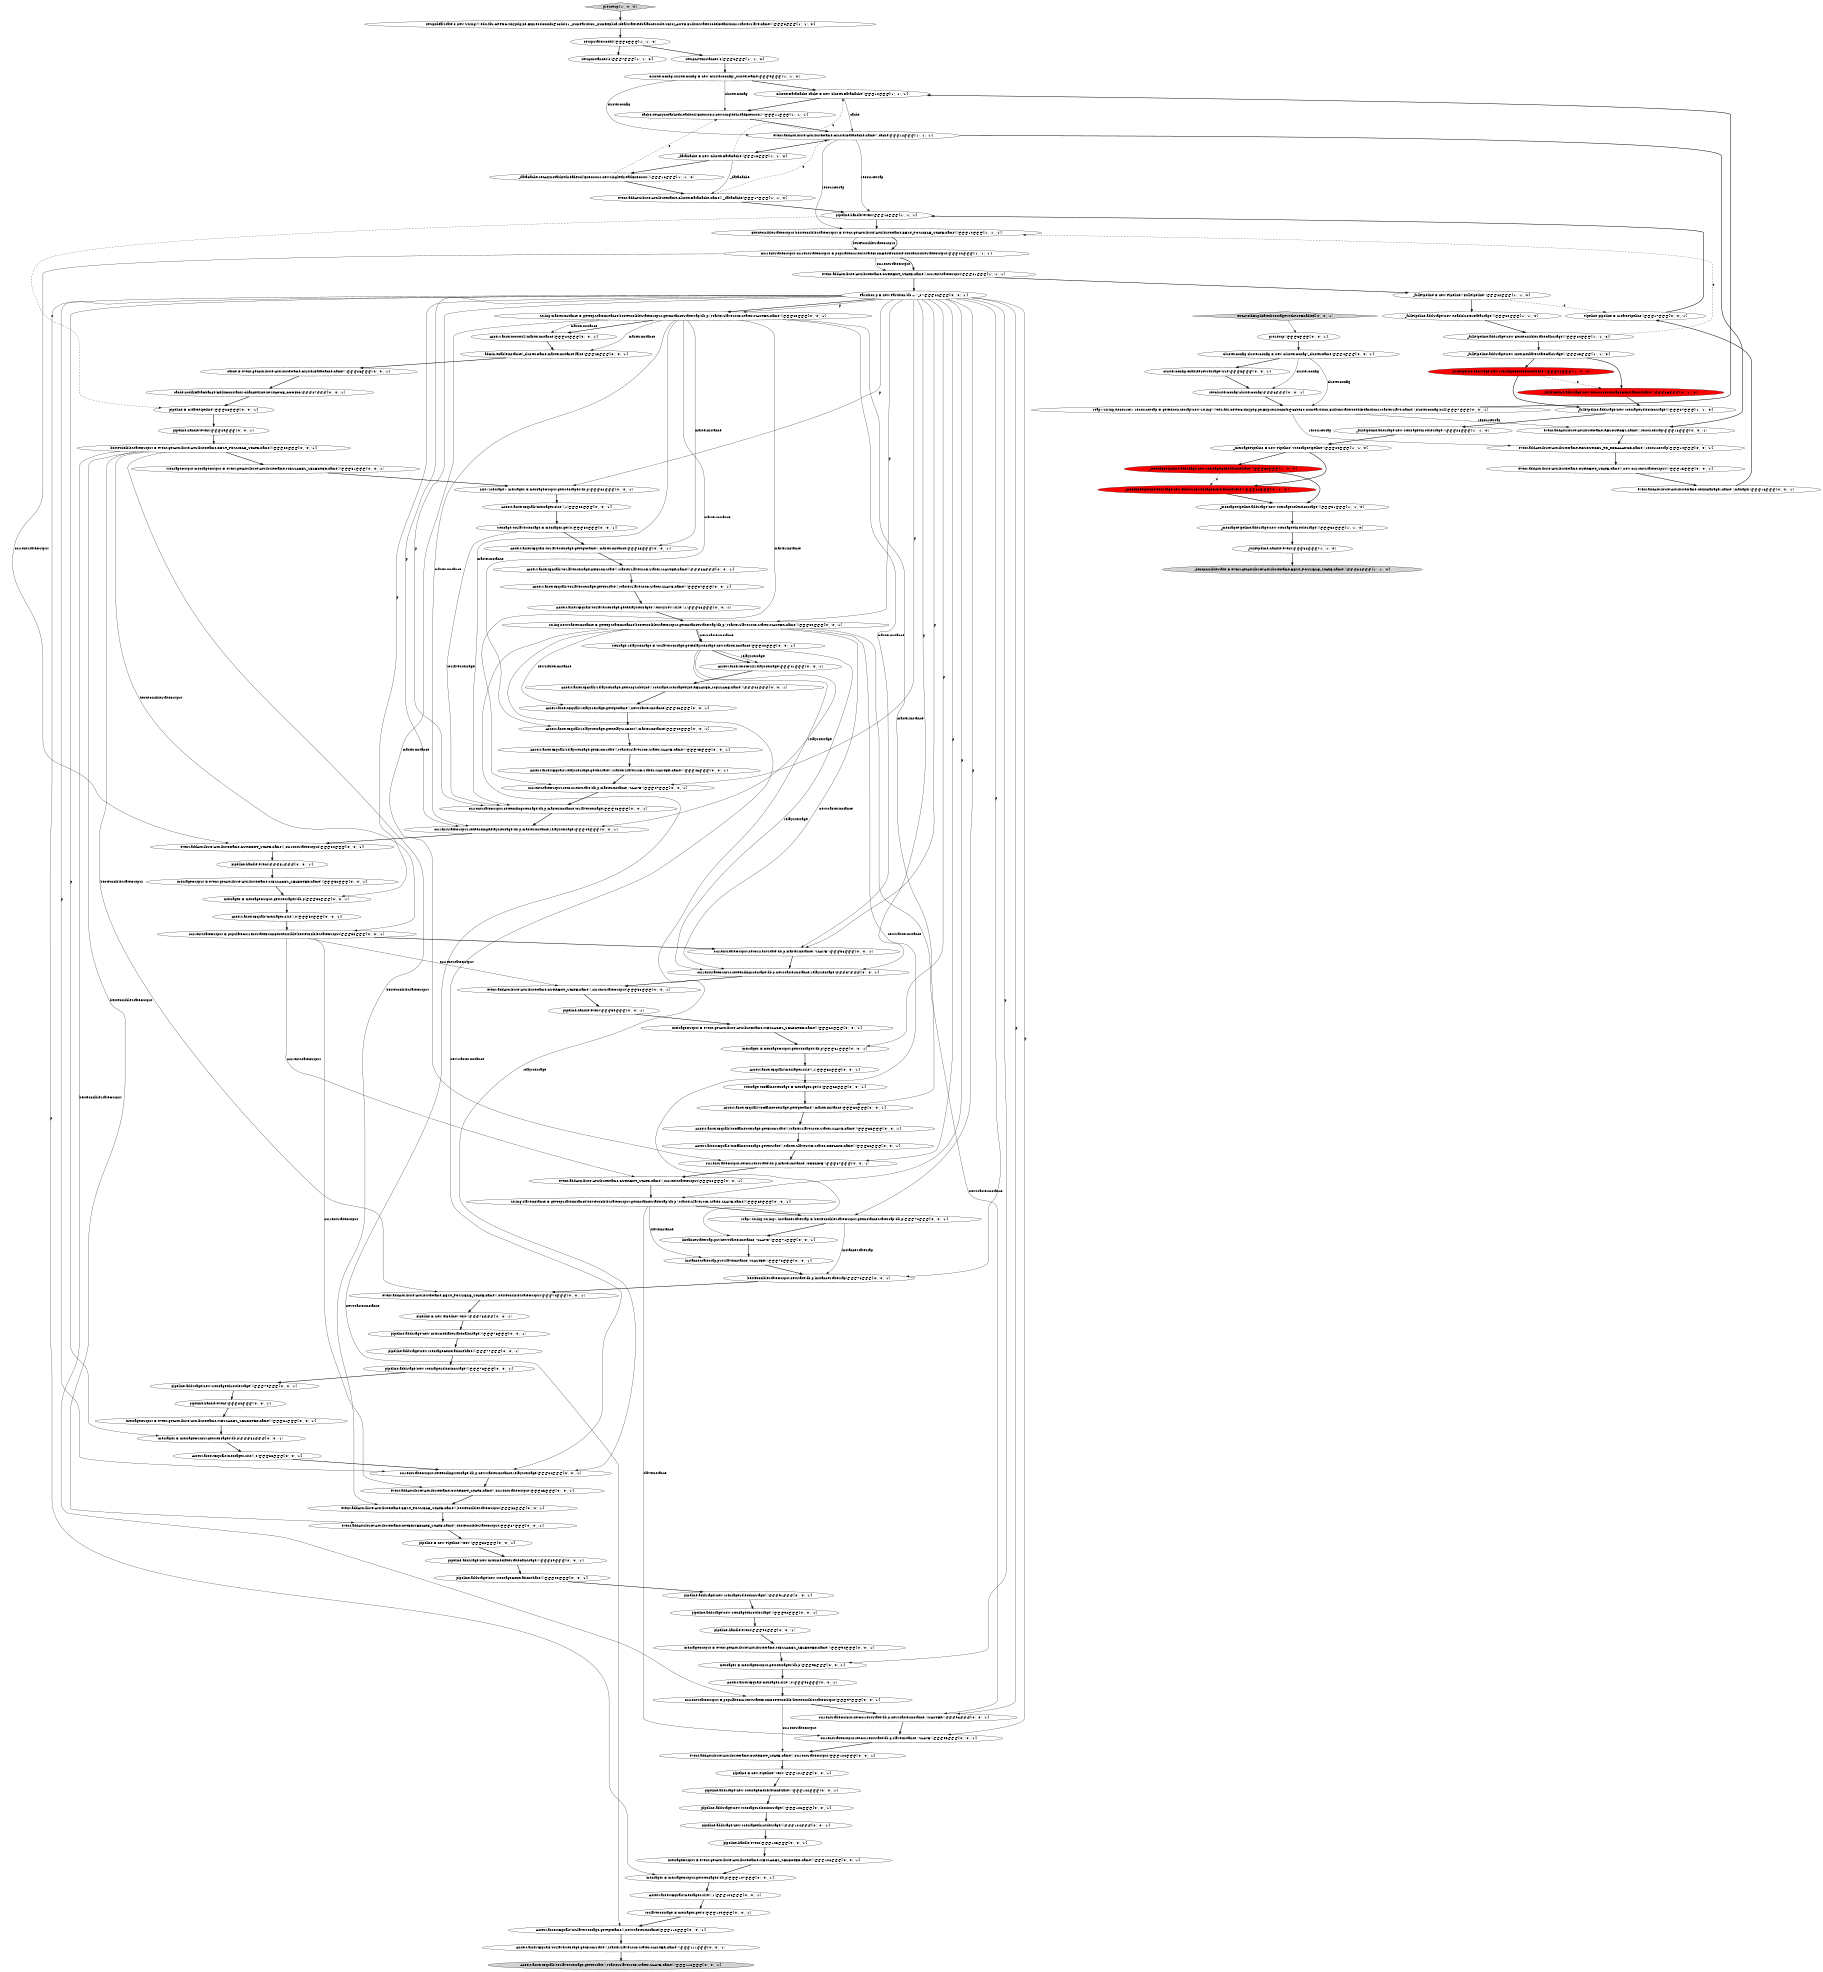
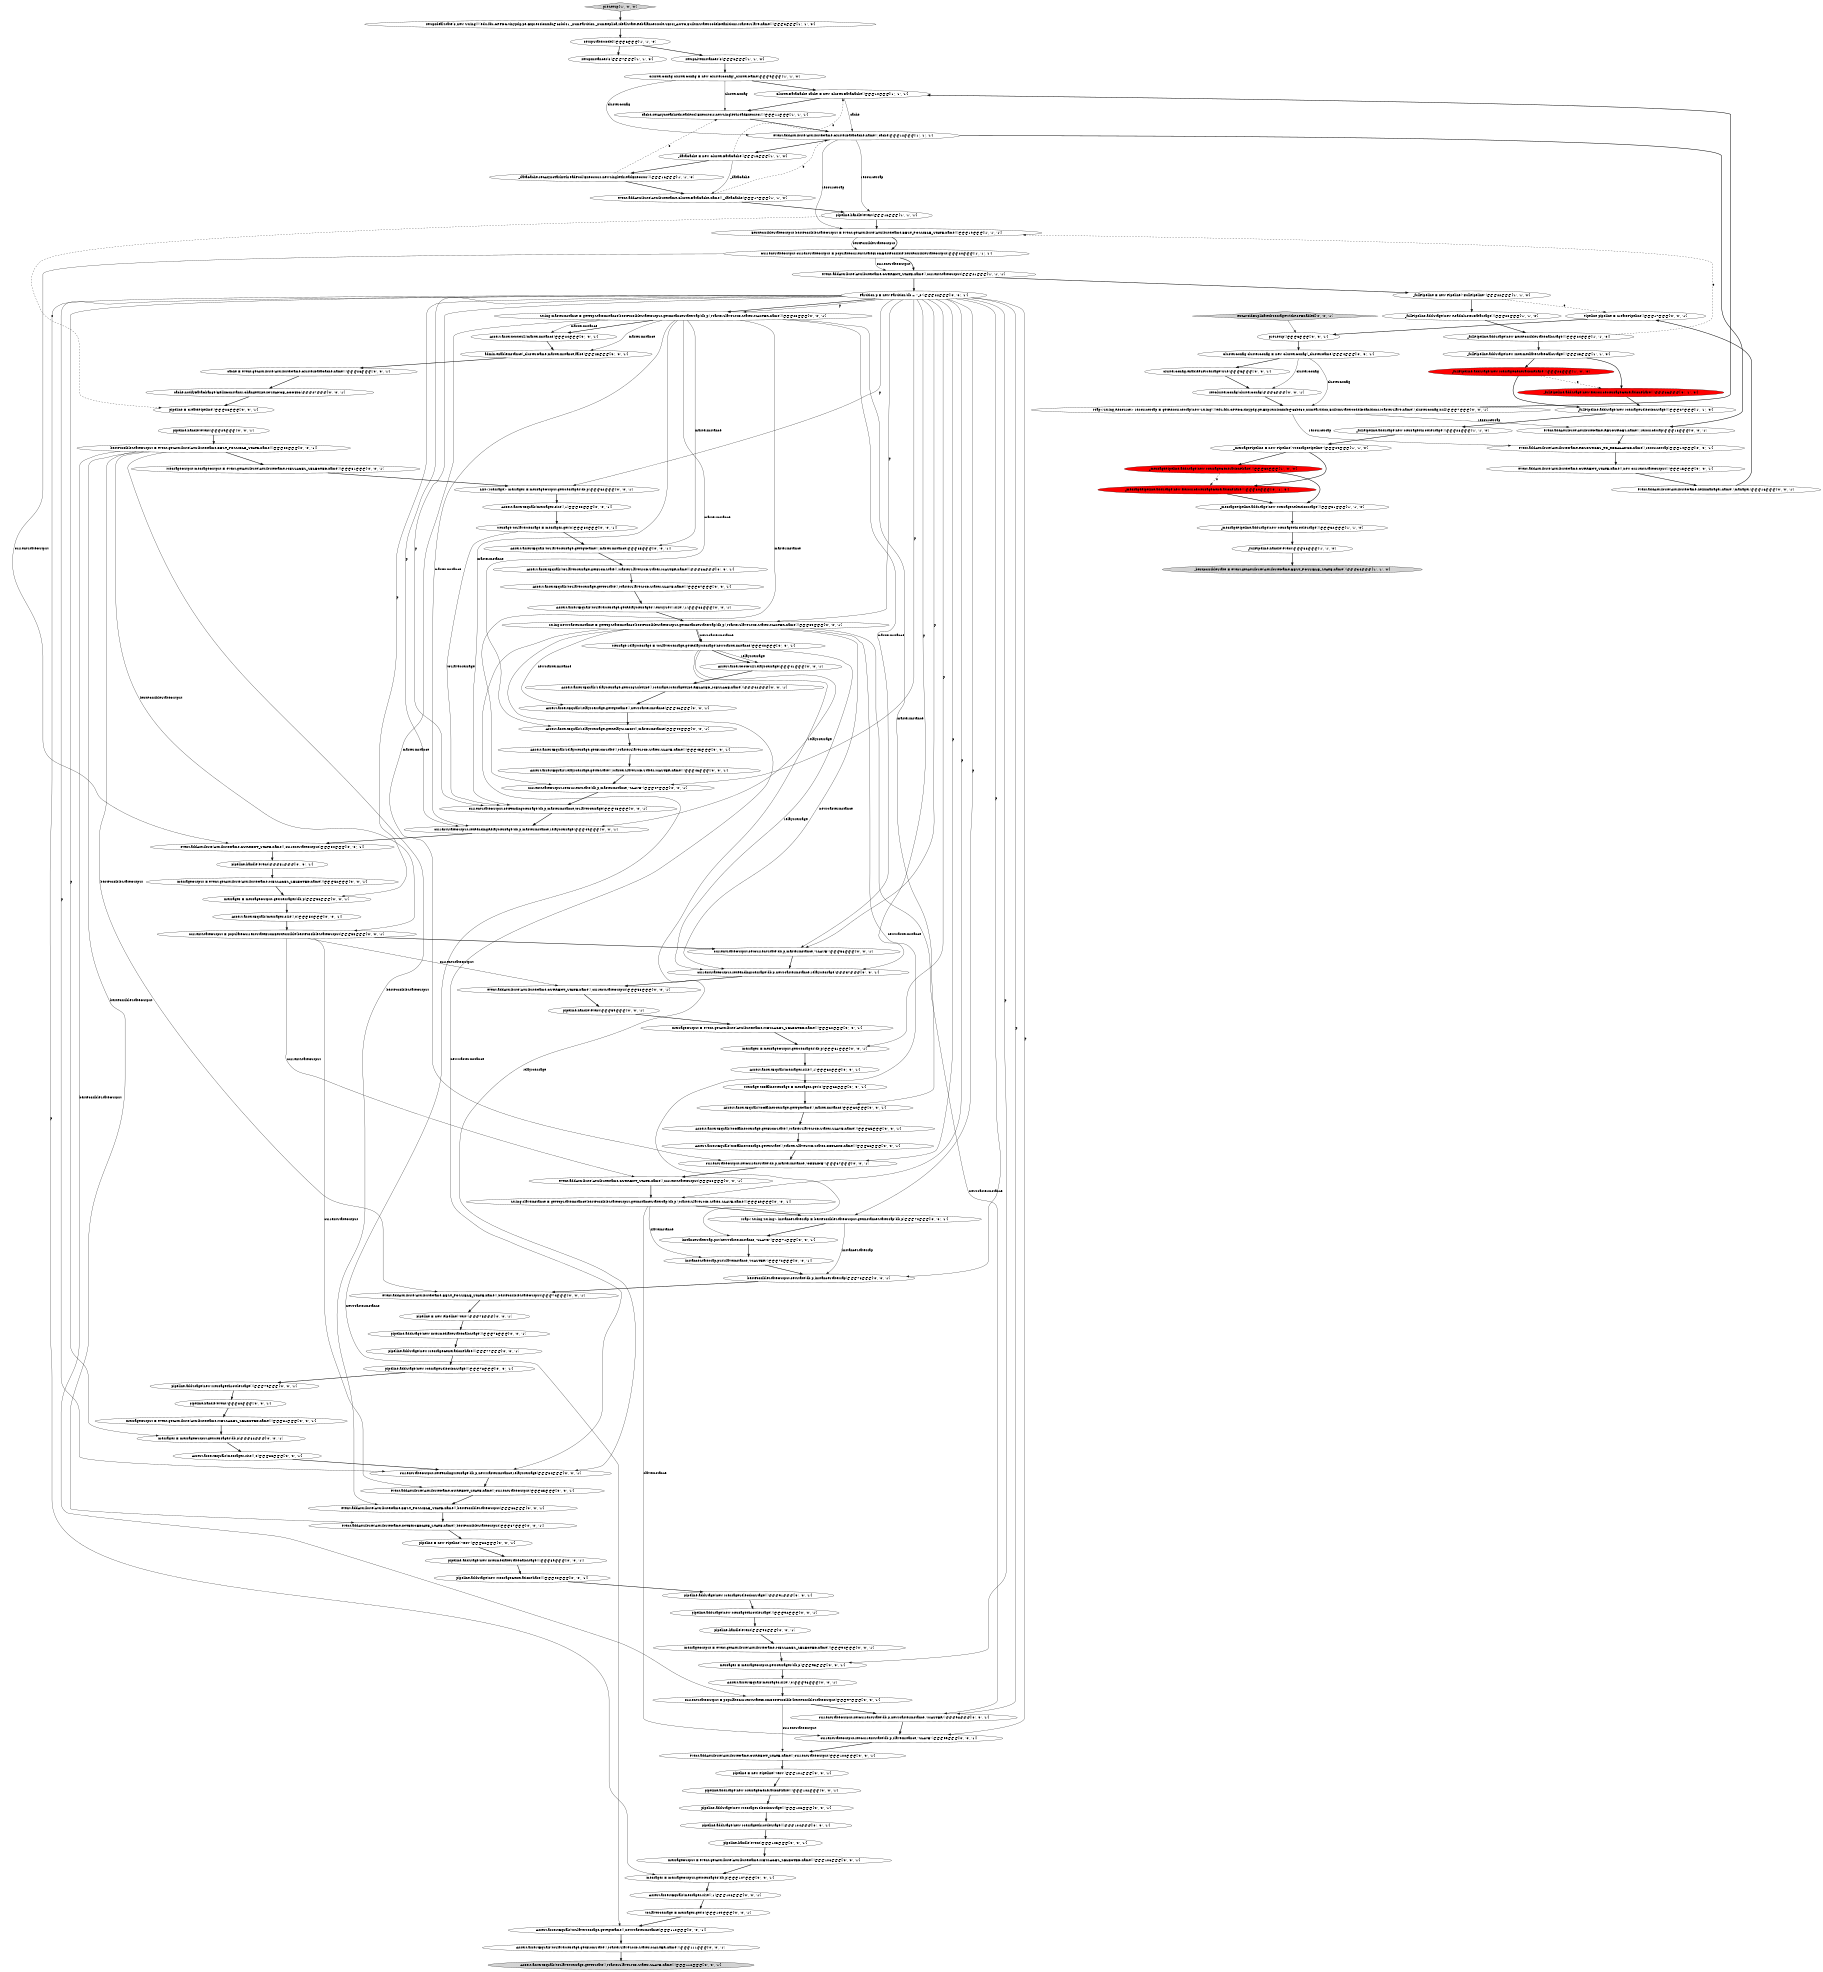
edge "Pipeline pipeline = createPipeline()@@@17@@@['0', '0', '1']" -> "pipeline.handle(event)@@@18@@@['1', '1', '1']": now "Pipeline pipeline = createPipeline()@@@17@@@['0', '0', '1']" -> "preSetup()@@@3@@@['0', '0', '1']"
edge "pipeline = createPipeline()@@@28@@@['0', '0', '1']" -> "pipeline.handle(event)@@@29@@@['0', '0', '1']": removed
